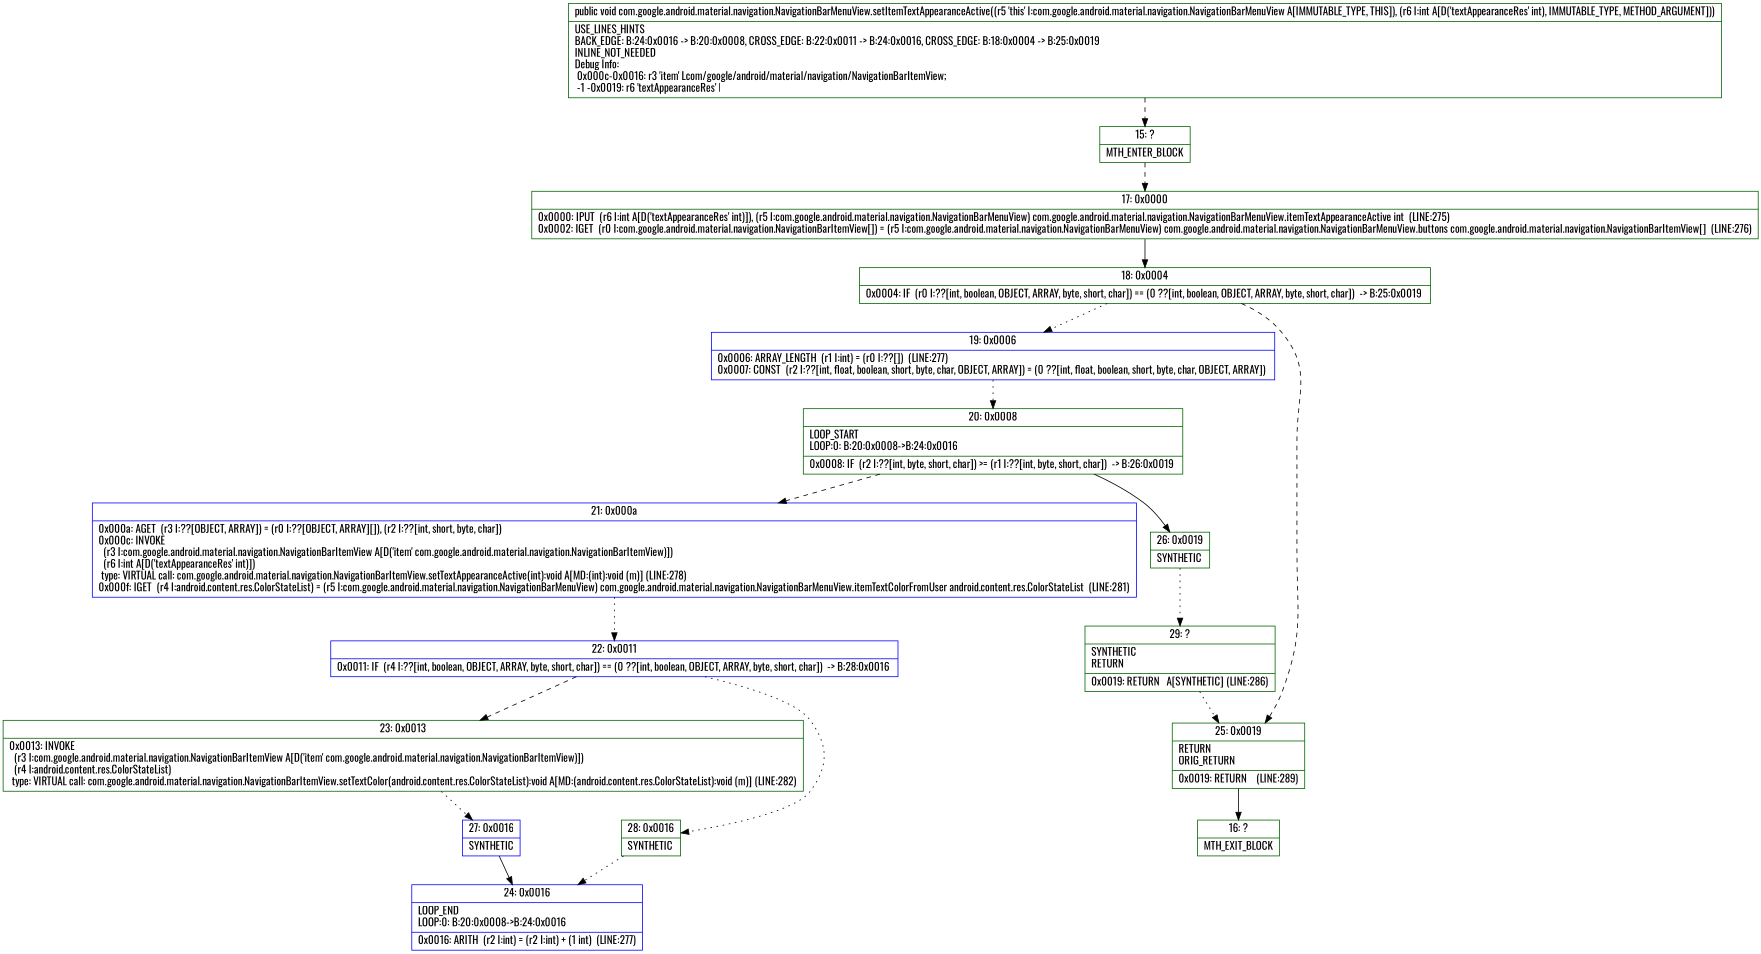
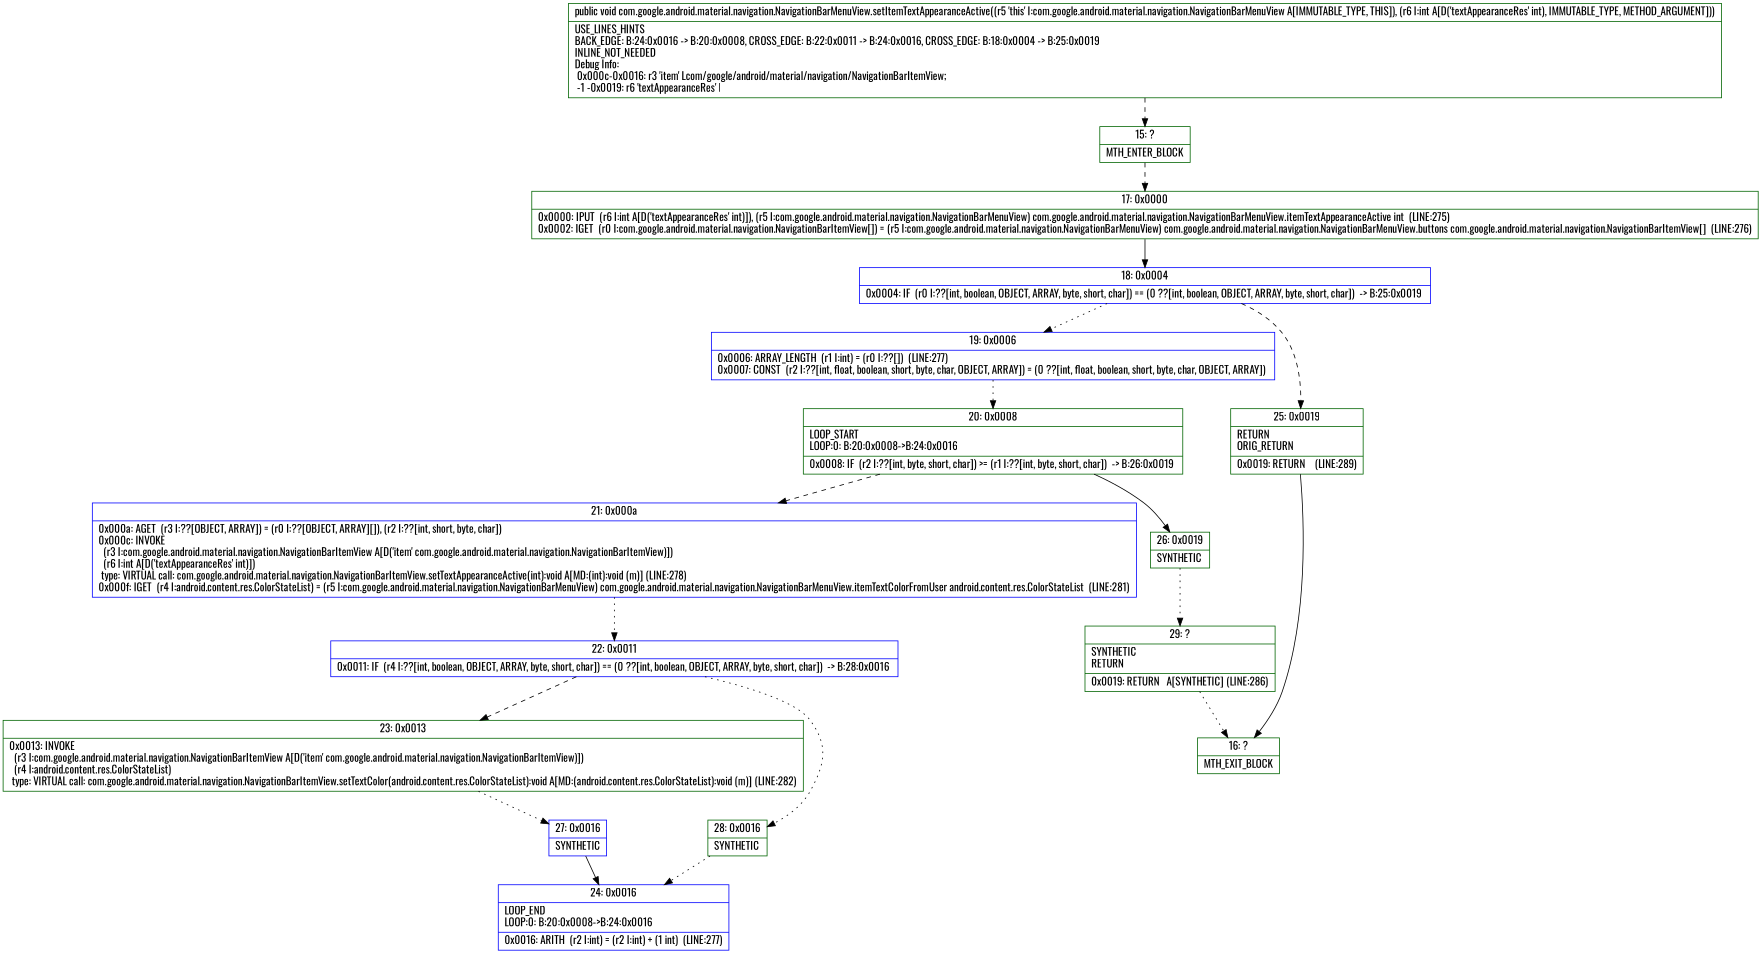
node "18: 0x0004": color darkgreen -> blue
edge "29: ?" -> "25: 0x0019": now "29: ?" -> "16: ?"
